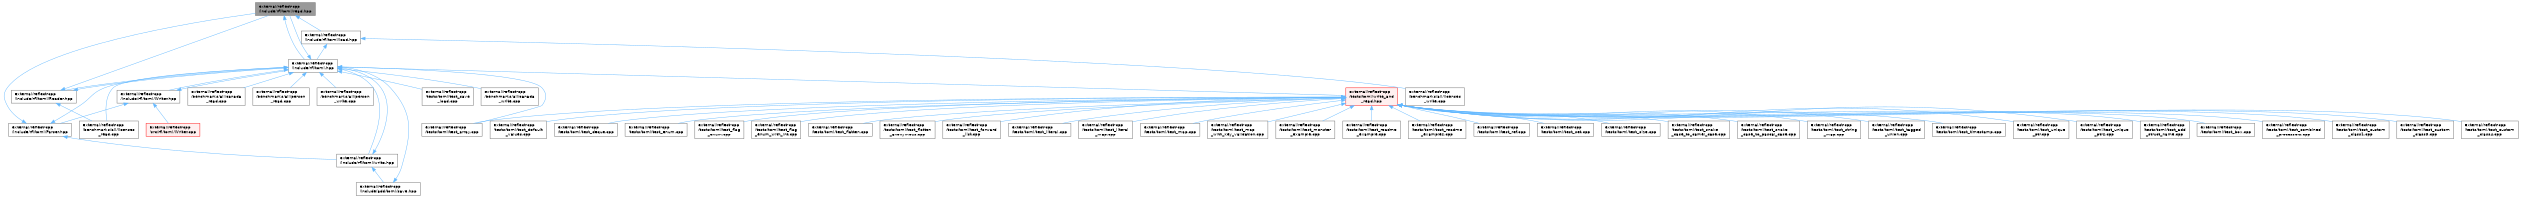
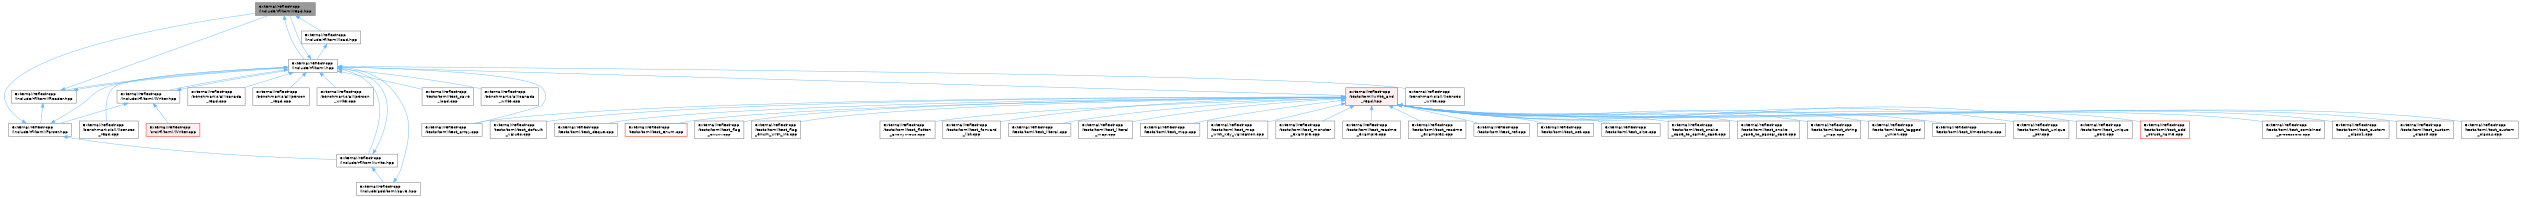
edge "external/reflect-cpp /benchmarks/all/licenses _write.cpp" -> "external/reflect-cpp /include/rfl/toml/load.hpp": now "external/reflect-cpp /benchmarks/all/licenses _write.cpp" -> "external/reflect-cpp /include/rfl/toml.hpp"
edge "external/reflect-cpp /benchmarks/all/licenses _read.cpp" -> "external/reflect-cpp /include/rfl/toml/Reader.hpp": now "external/reflect-cpp /include/rfl/toml/Parser.hpp" -> "external/reflect-cpp /include/rfl/toml/Reader.hpp"
node "external/reflect-cpp /tests/toml/test_enum.cpp": color grey40 -> red
node "external/reflect-cpp /tests/toml/test_flatten.cpp": removed
node "external/reflect-cpp /tests/toml/test_add _struct_name.cpp": color grey40 -> red
node "external/reflect-cpp /tests/toml/test_box.cpp": removed
